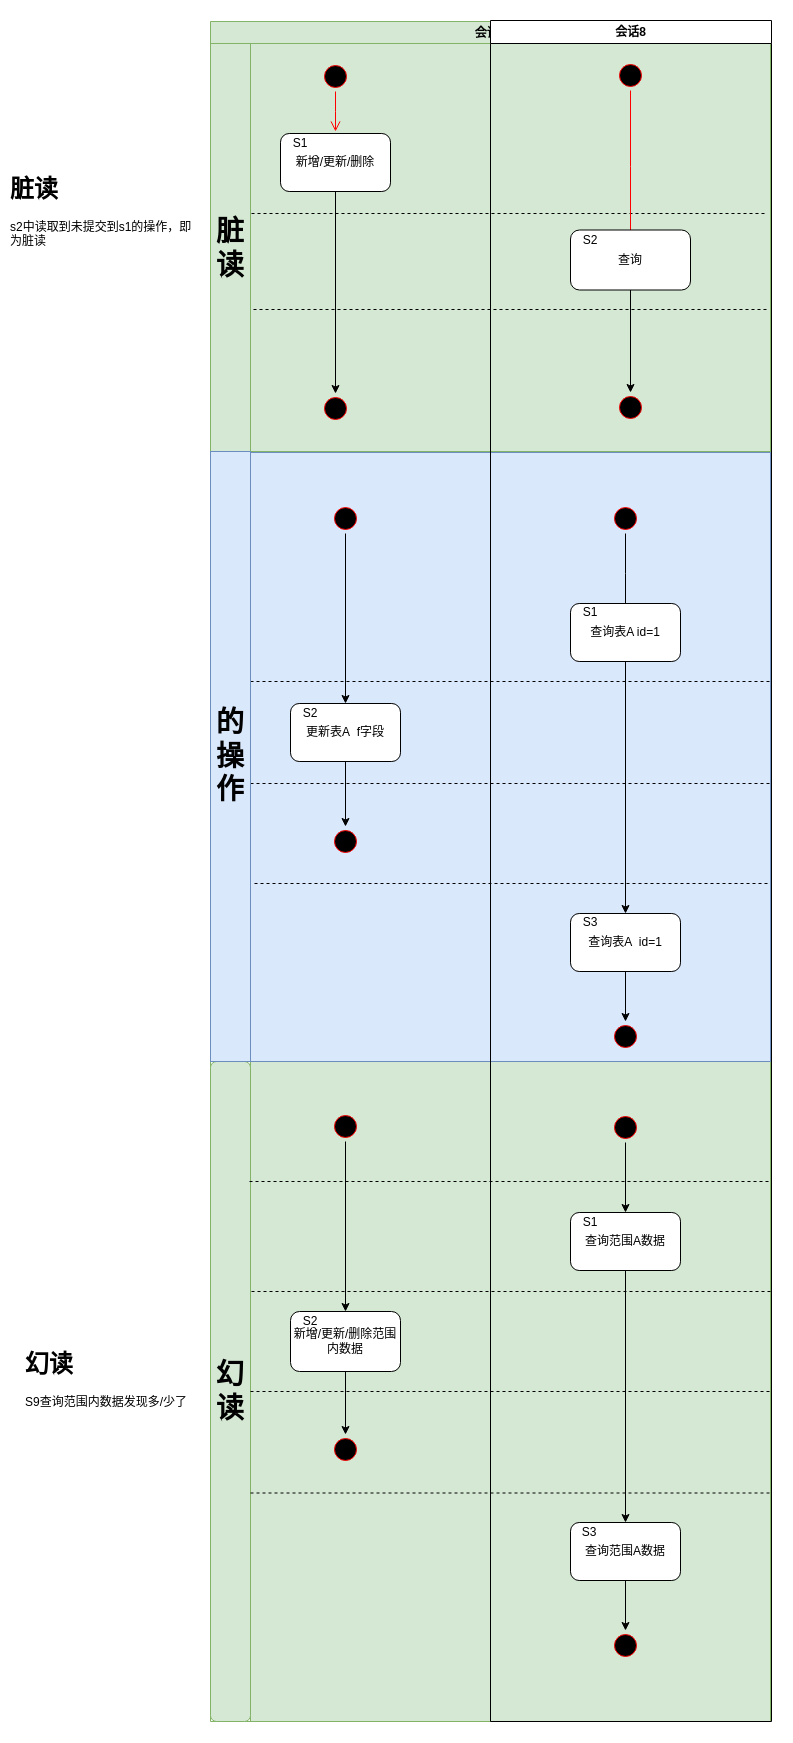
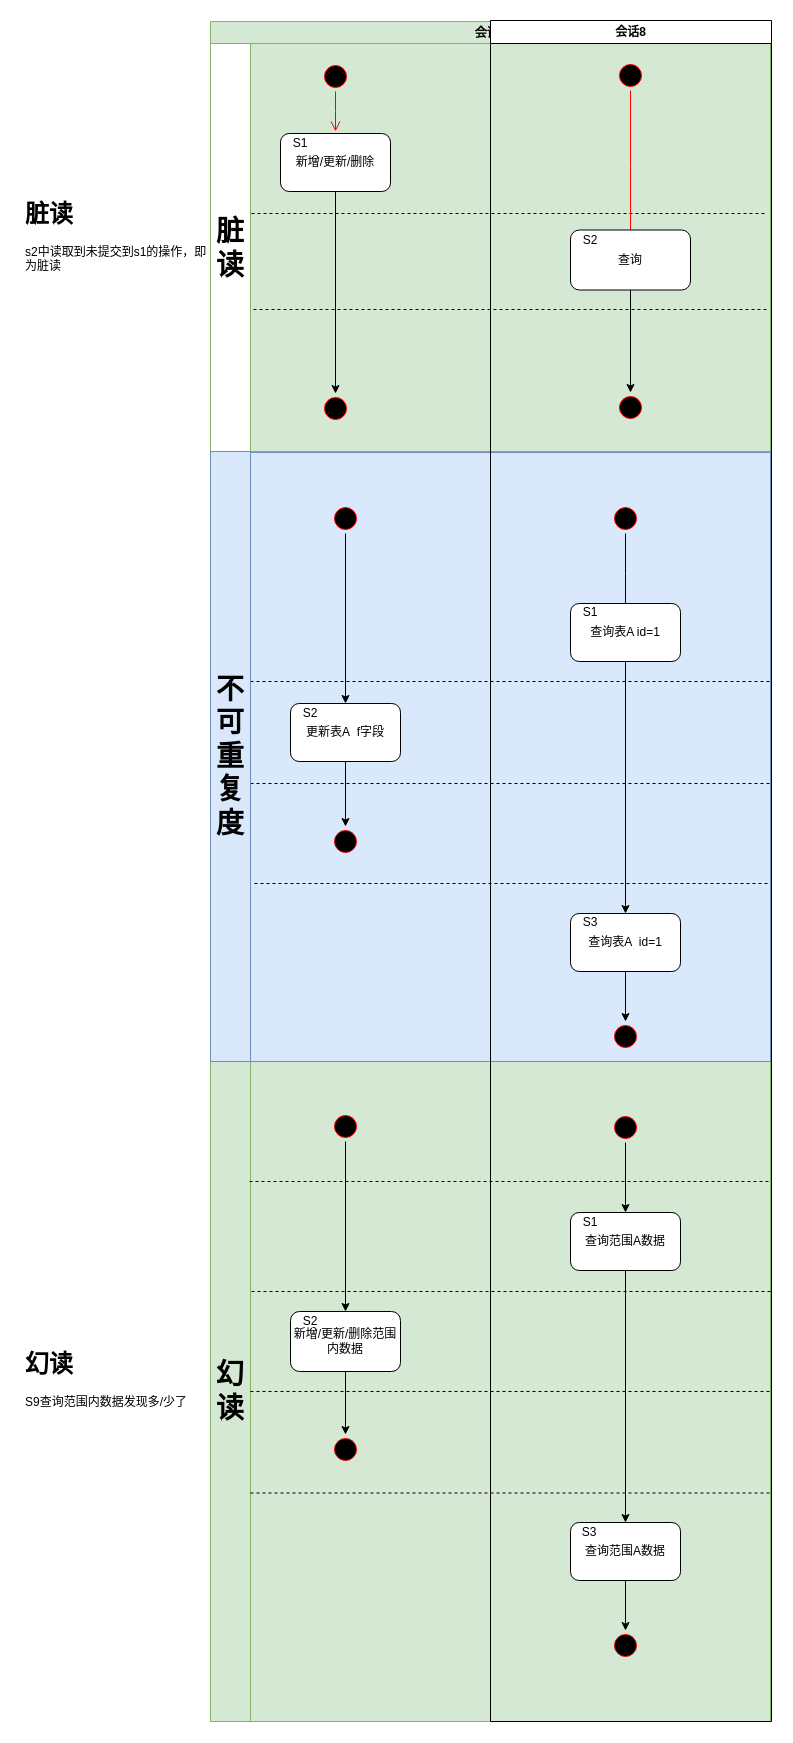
node "脏读s2中读取到未提交到s1的操作，即为脏读": moved (101, 217) -> (116, 242)
node "脏 读": fillcolor #d5e8d4 -> #ffffff
node "的操作": label "的操作" -> "不可重复度"
node "幻读": shape rounded rectangle -> rectangle
